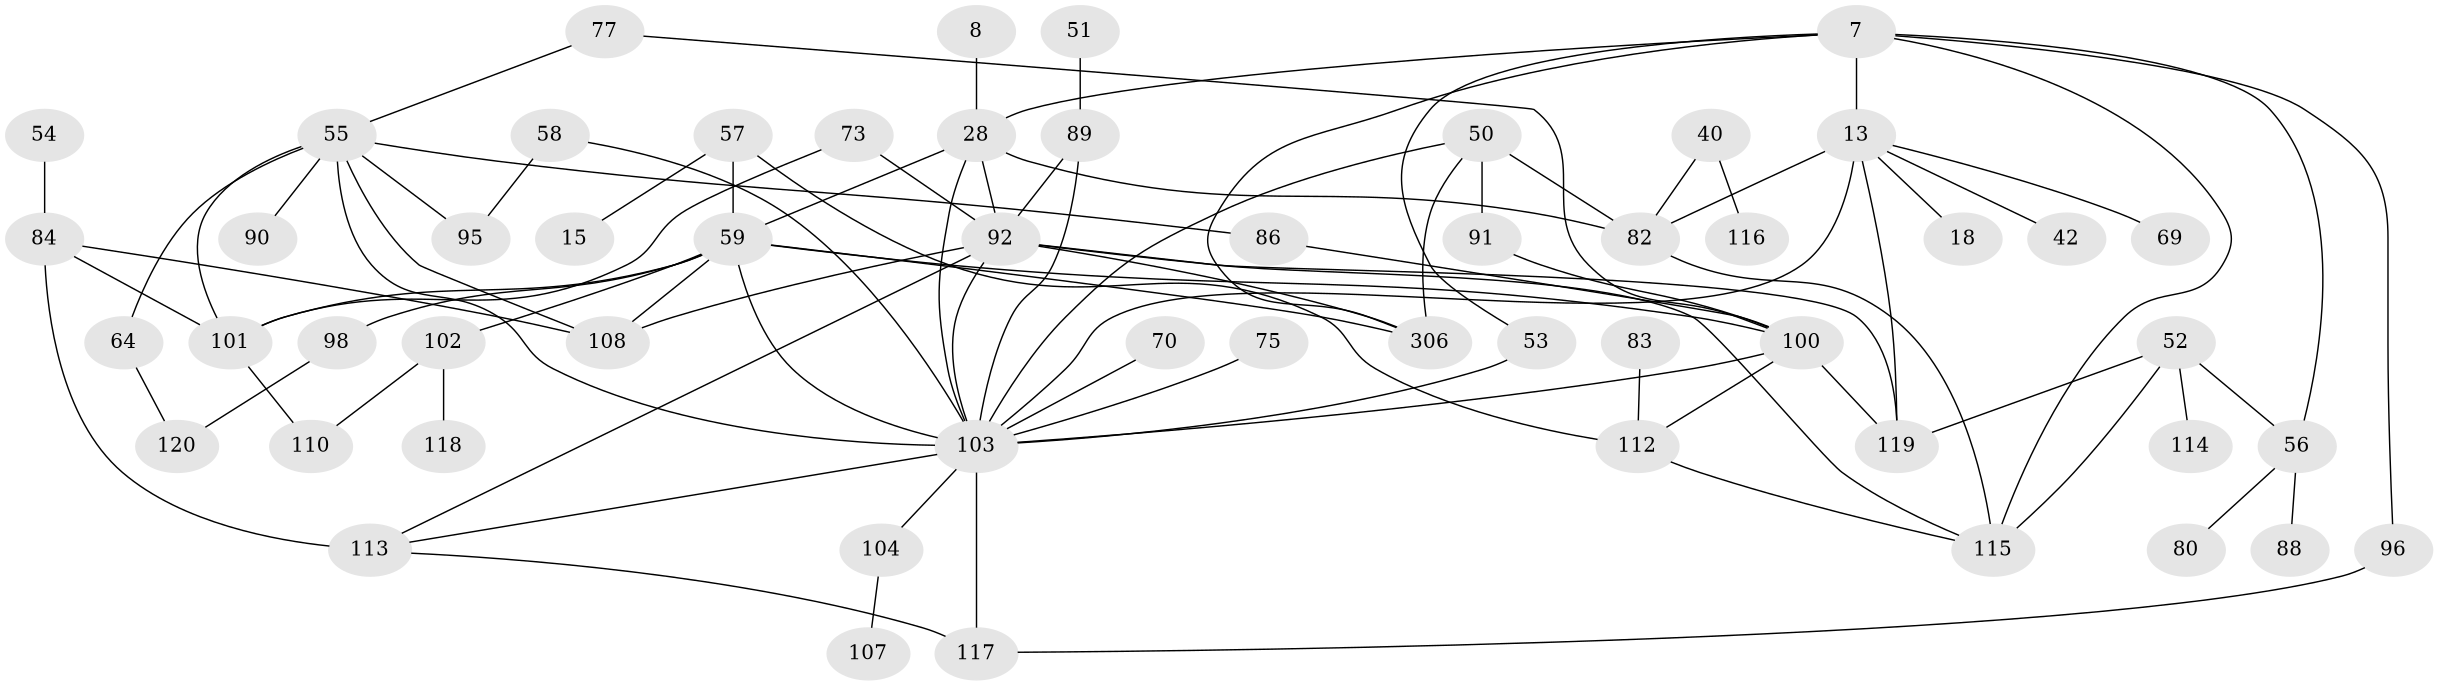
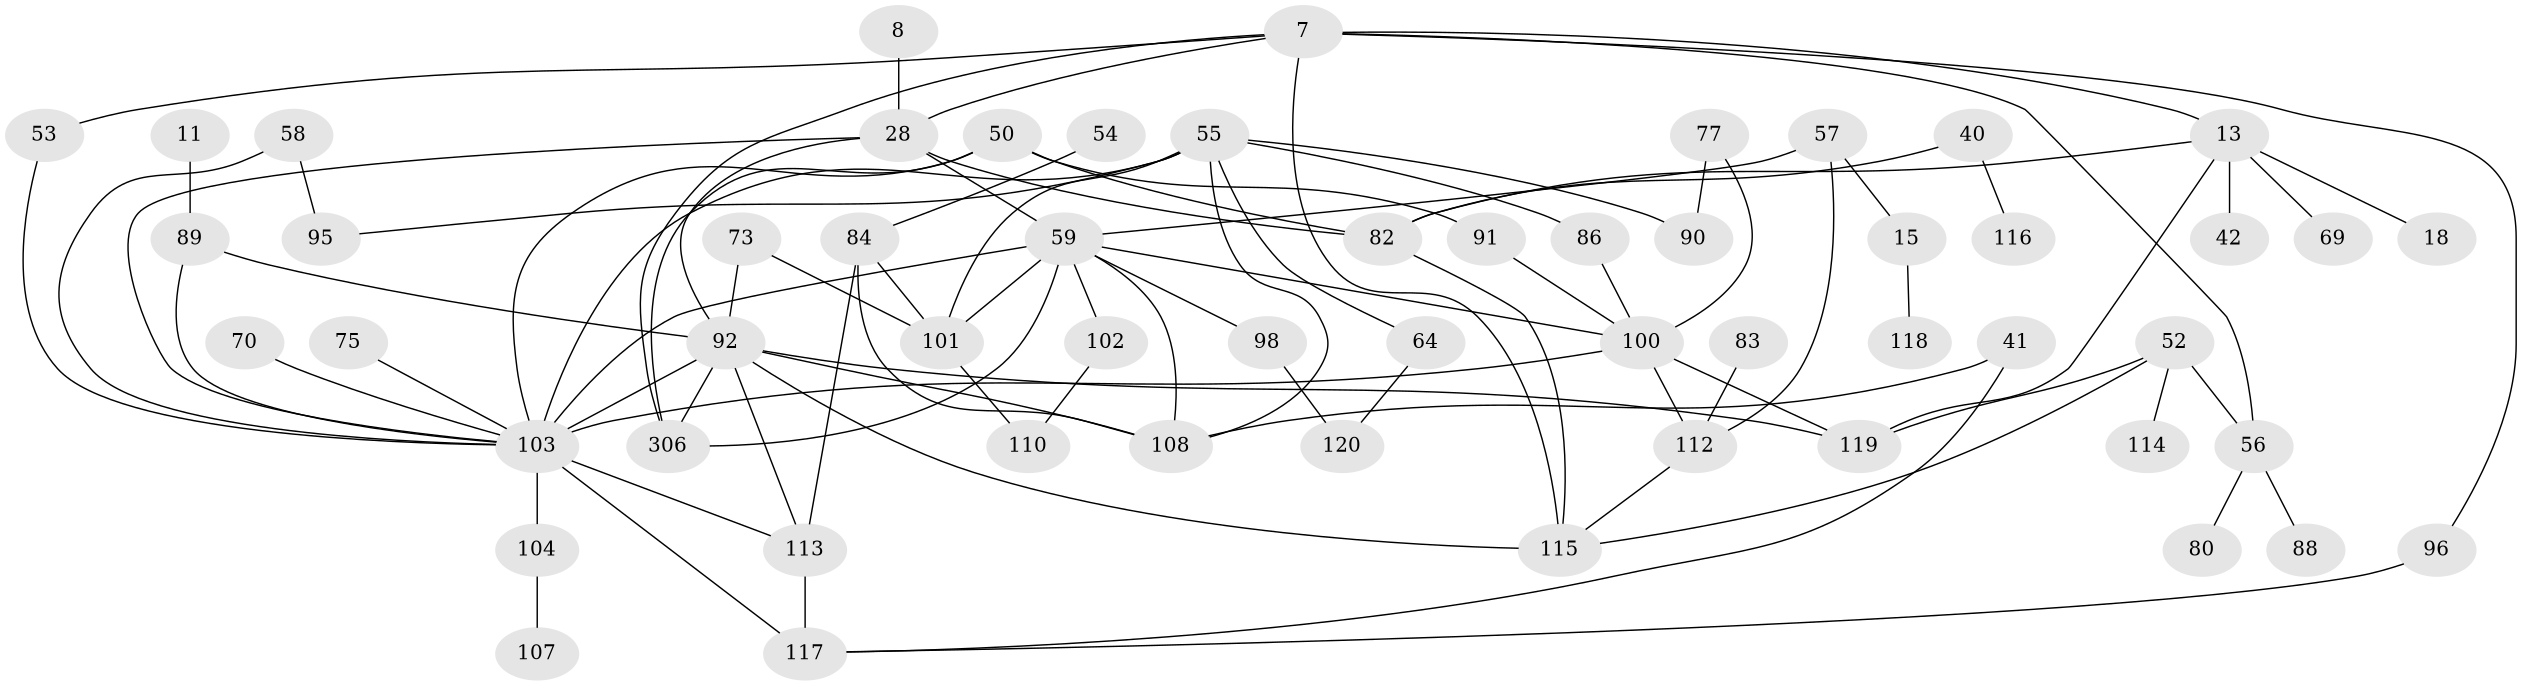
node "51": label "51" -> "11"
edge "77" -- "55": now "77" -- "90"
edge "13" -- "103": removed
node "41": added
edge "102" -- "118": now "15" -- "118"
